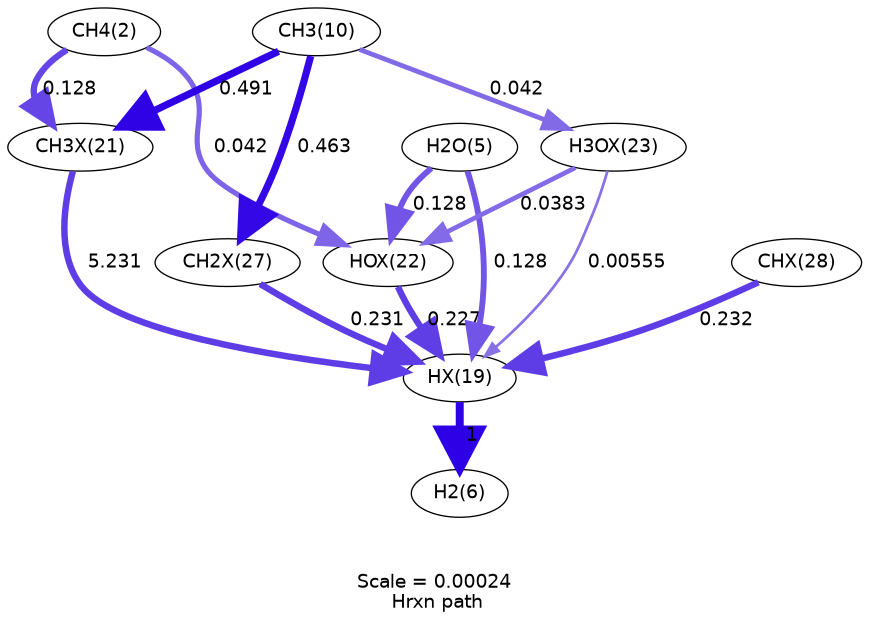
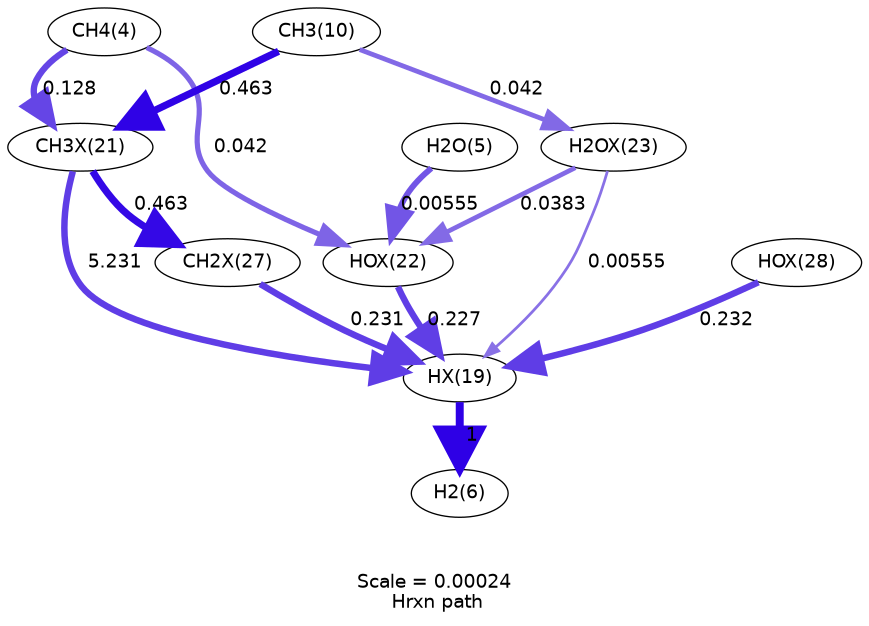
node "CH4(2)": label "CH4(2)" -> "CH4(4)"
edge "CH3(10)" -> "CH3X(21)": label " 0.491" -> " 0.463"
edge "CH3(10)" -> "CH2X(27)": now "CH3X(21)" -> "CH2X(27)"
node "H3OX(23)": label "H3OX(23)" -> "H2OX(23)"
edge "H2O(5)" -> "HOX(22)": label " 0.128" -> " 0.00555"
edge "H2O(5)" -> "HX(19)": removed, label "0.128"
node "CHX(28)": label "CHX(28)" -> "HOX(28)"
